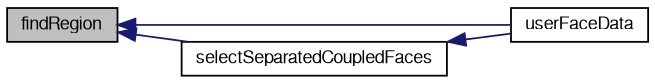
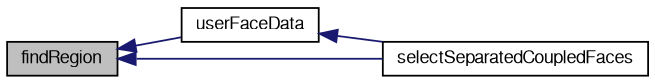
edge "userFaceData" -> "selectSeparatedCoupledFaces": reversed
